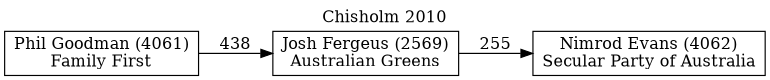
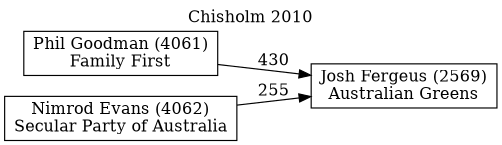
edge "Phil Goodman (4061) Family First" -> "Josh Fergeus (2569) Australian Greens": label "438" -> "430"
edge "Josh Fergeus (2569) Australian Greens" -> "Nimrod Evans (4062) Secular Party of Australia": reversed
